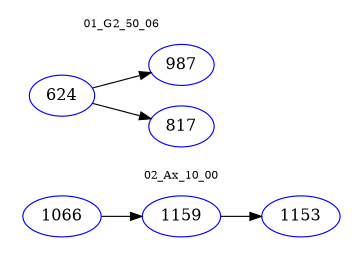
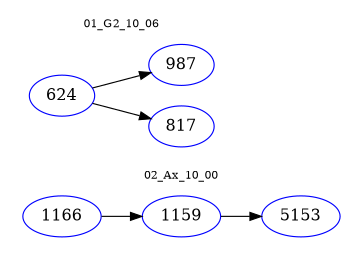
cluster "01_G2_50_06": label "01_G2_50_06" -> "01_G2_10_06"
node "1066": label "1066" -> "1166"
node "1153": label "1153" -> "5153"
